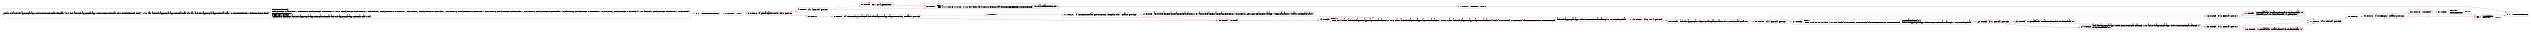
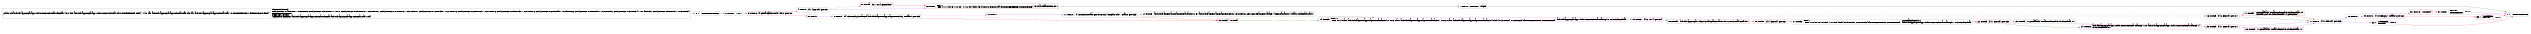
node "7: 0x0010": text "return" -> "widget"
edge "31: 0x0081" -> "33: ?": now "31: 0x0081" -> "1: ?"
node "32: ?": added
